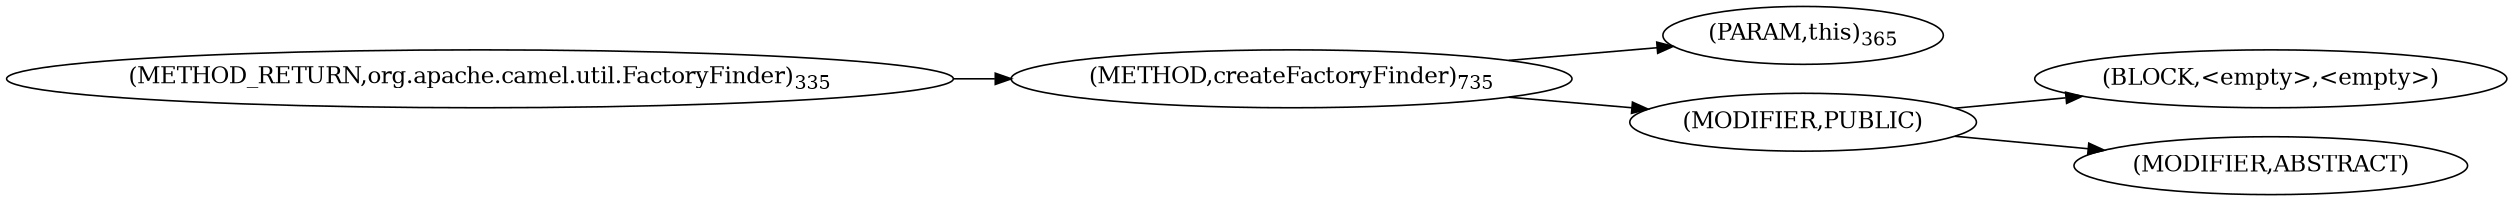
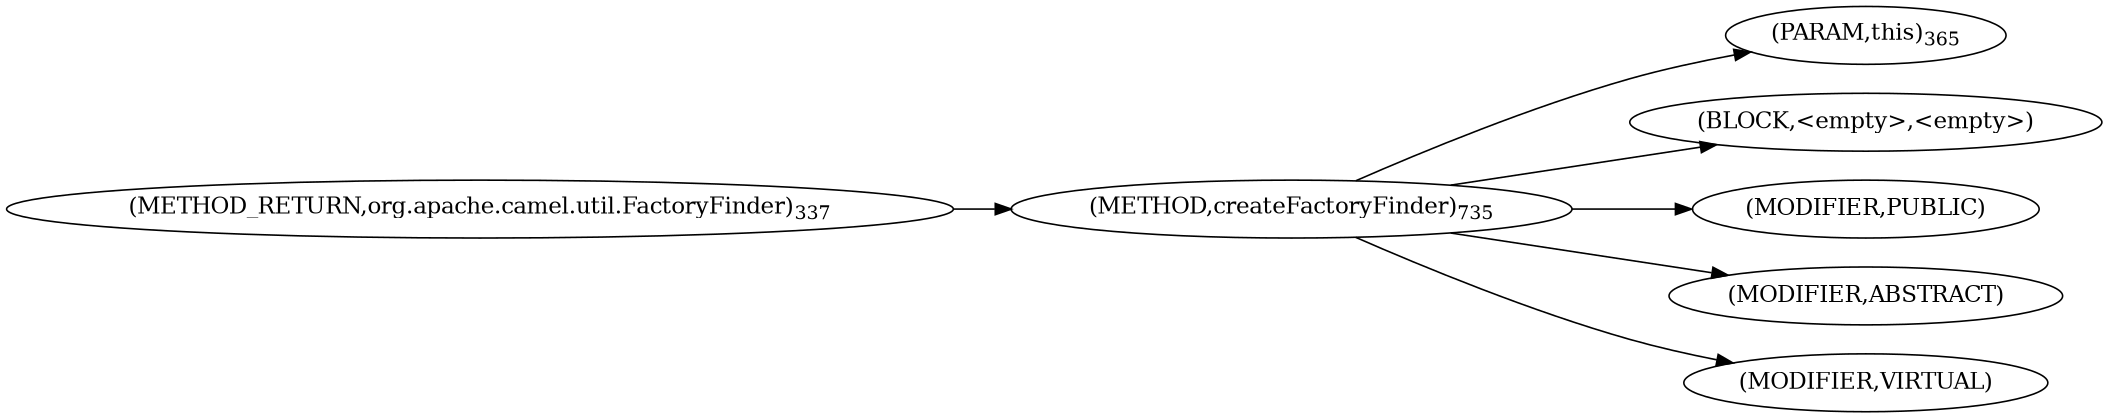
node "(METHOD_RETURN,org.apache.camel.util.FactoryFinder)": text "335" -> "337"
edge "(MODIFIER,PUBLIC)" -> "(BLOCK,<empty>,<empty>)": now "(METHOD,createFactoryFinder)" -> "(BLOCK,<empty>,<empty>)"
edge "(MODIFIER,PUBLIC)" -> "(MODIFIER,ABSTRACT)": now "(METHOD,createFactoryFinder)" -> "(MODIFIER,ABSTRACT)"
node "(MODIFIER,VIRTUAL)": added
